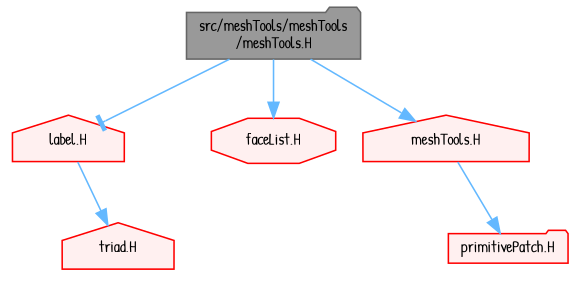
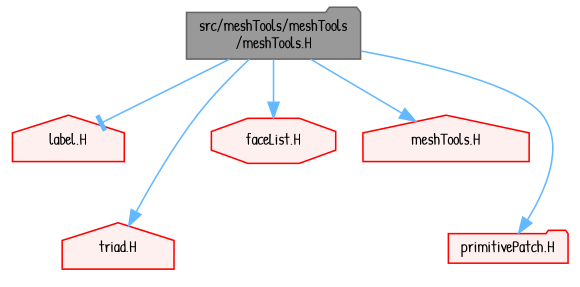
edge "label.H" -> "triad.H": now "src/meshTools/meshTools /meshTools.H" -> "triad.H"
edge "meshTools.H" -> "primitivePatch.H": now "src/meshTools/meshTools /meshTools.H" -> "primitivePatch.H"
